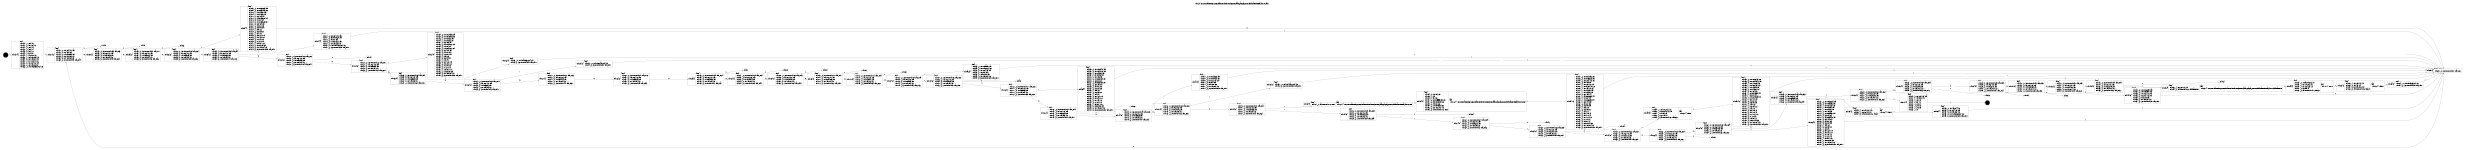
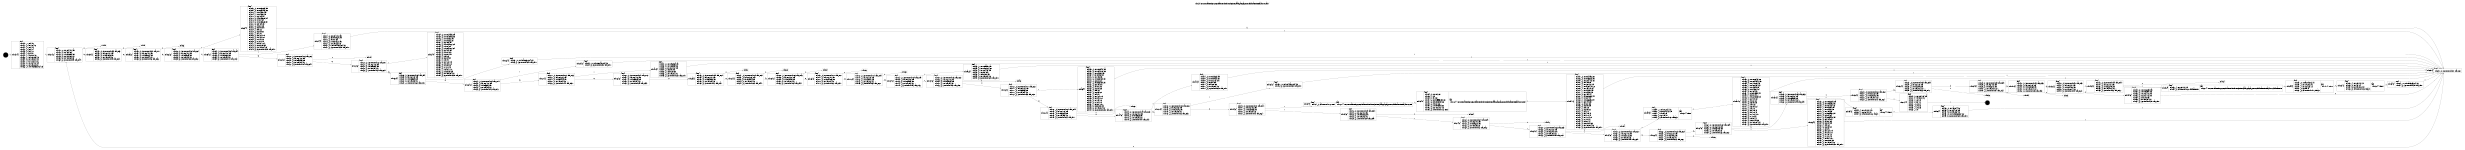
node "0x401a40 [30]": added
